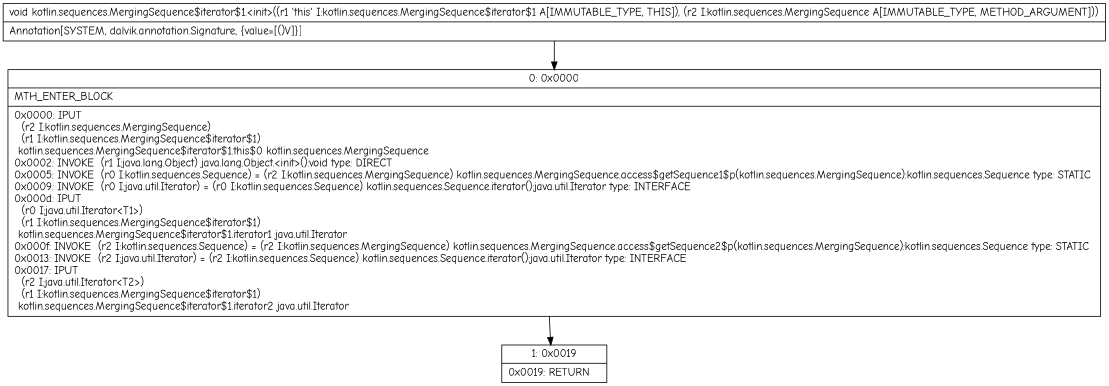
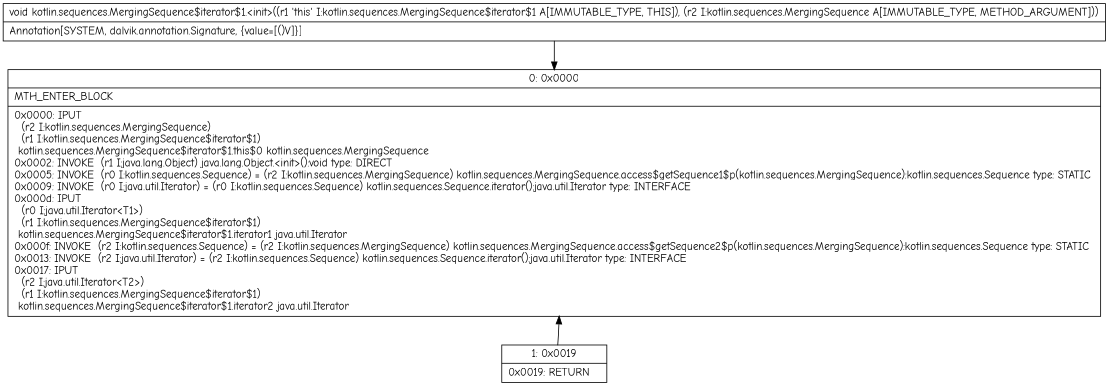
edge "0: 0x0000" -> "1: 0x0019": reversed
